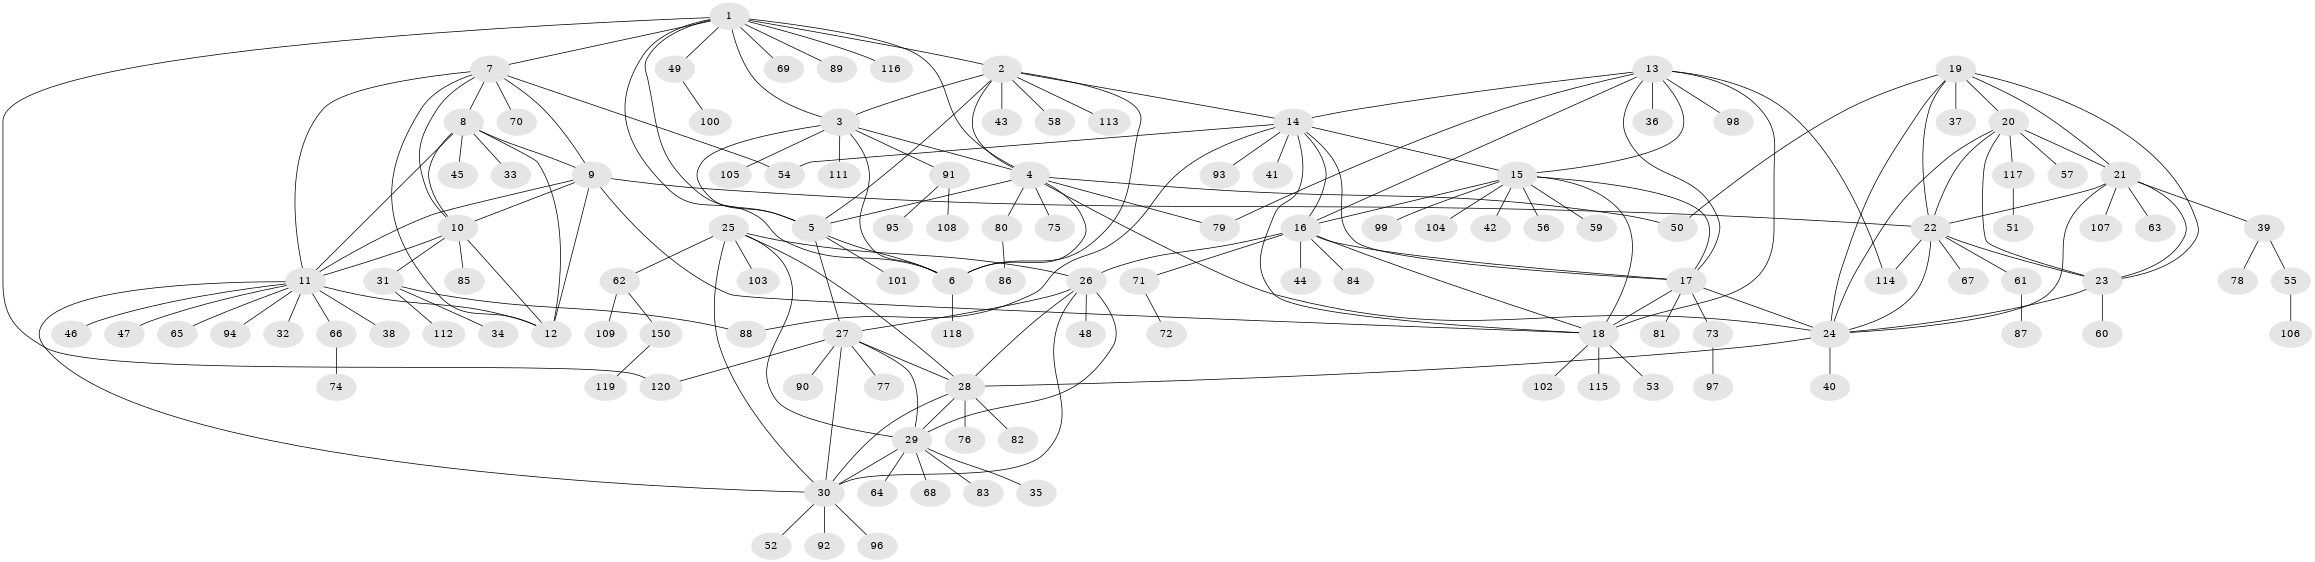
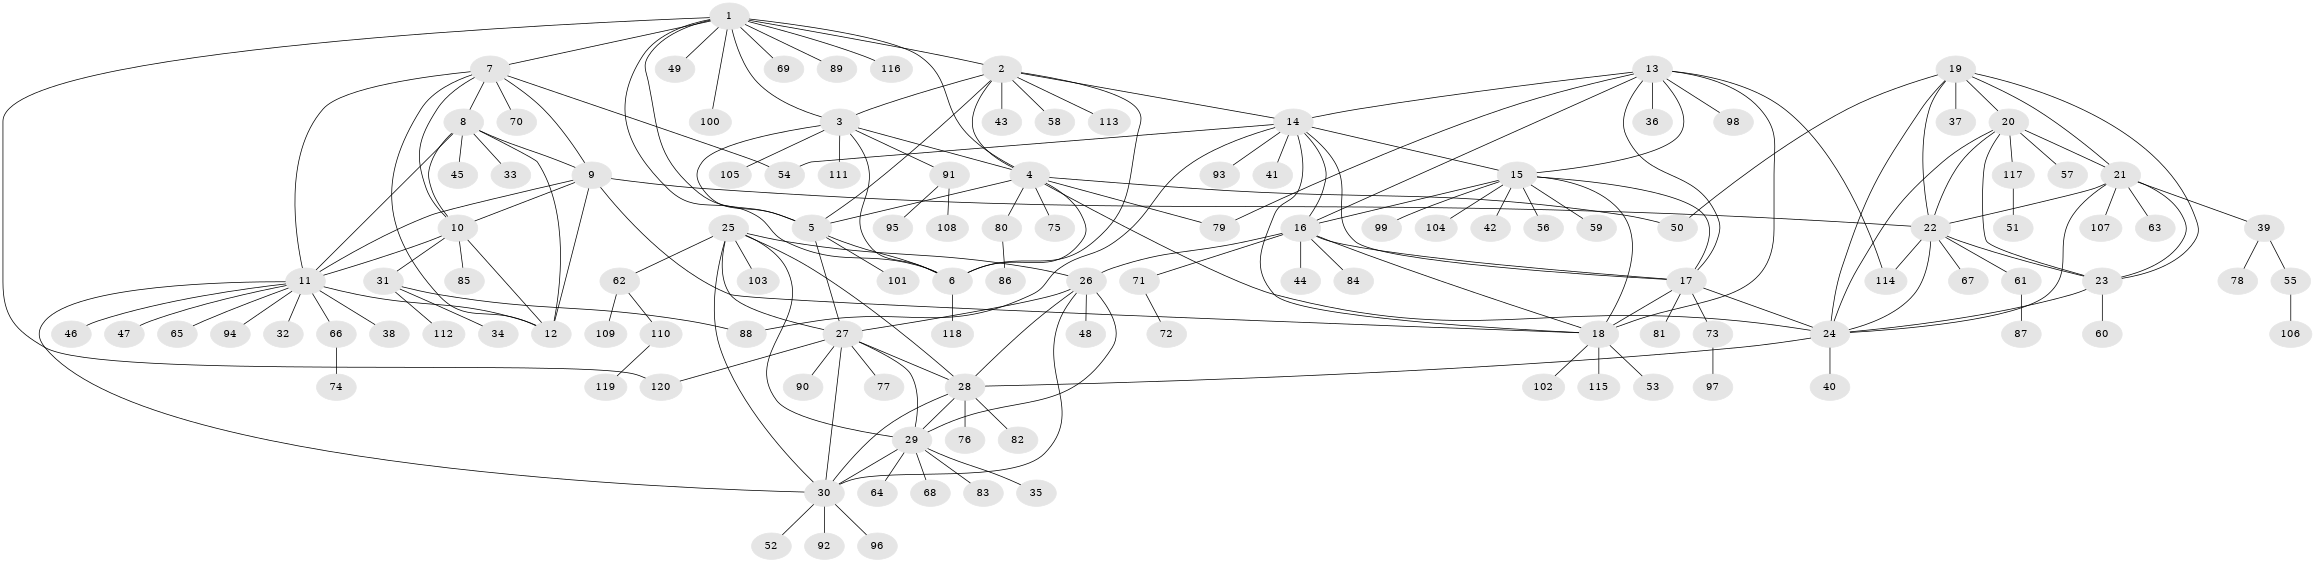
edge "49" -- "100": now "1" -- "100"
edge "25" -- "27": added
node "150": label "150" -> "110"
